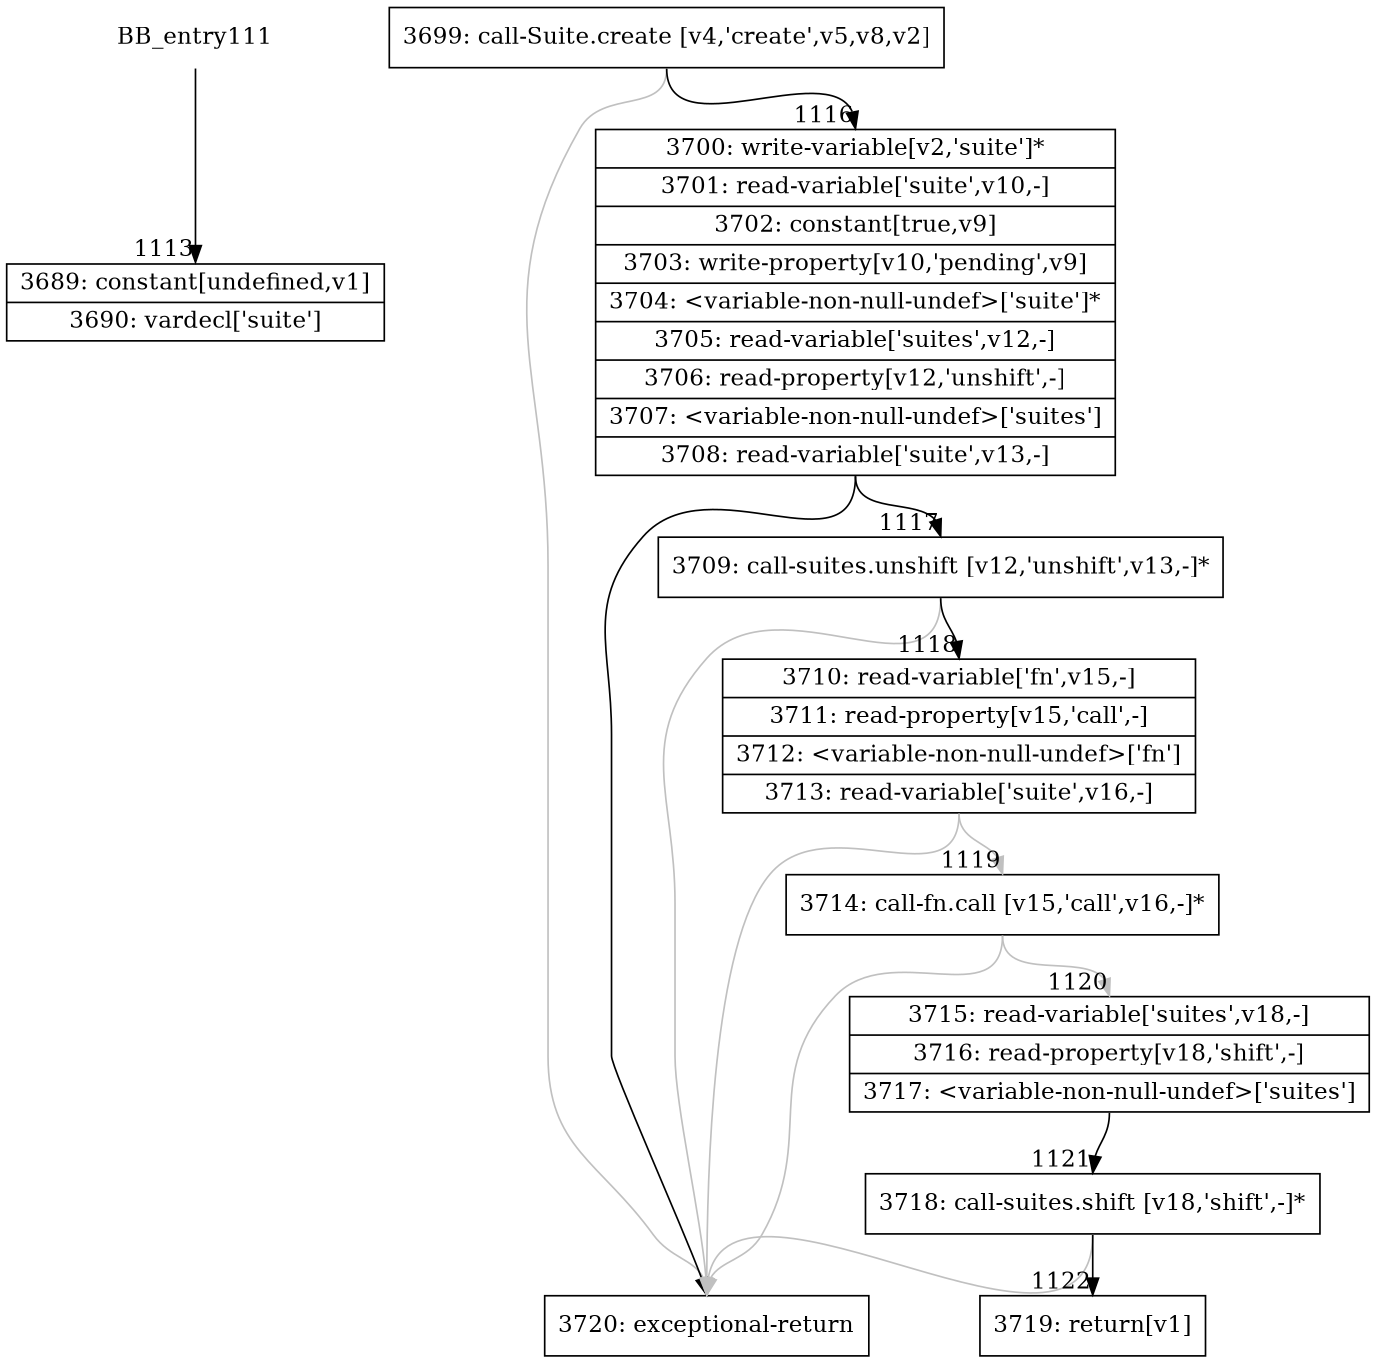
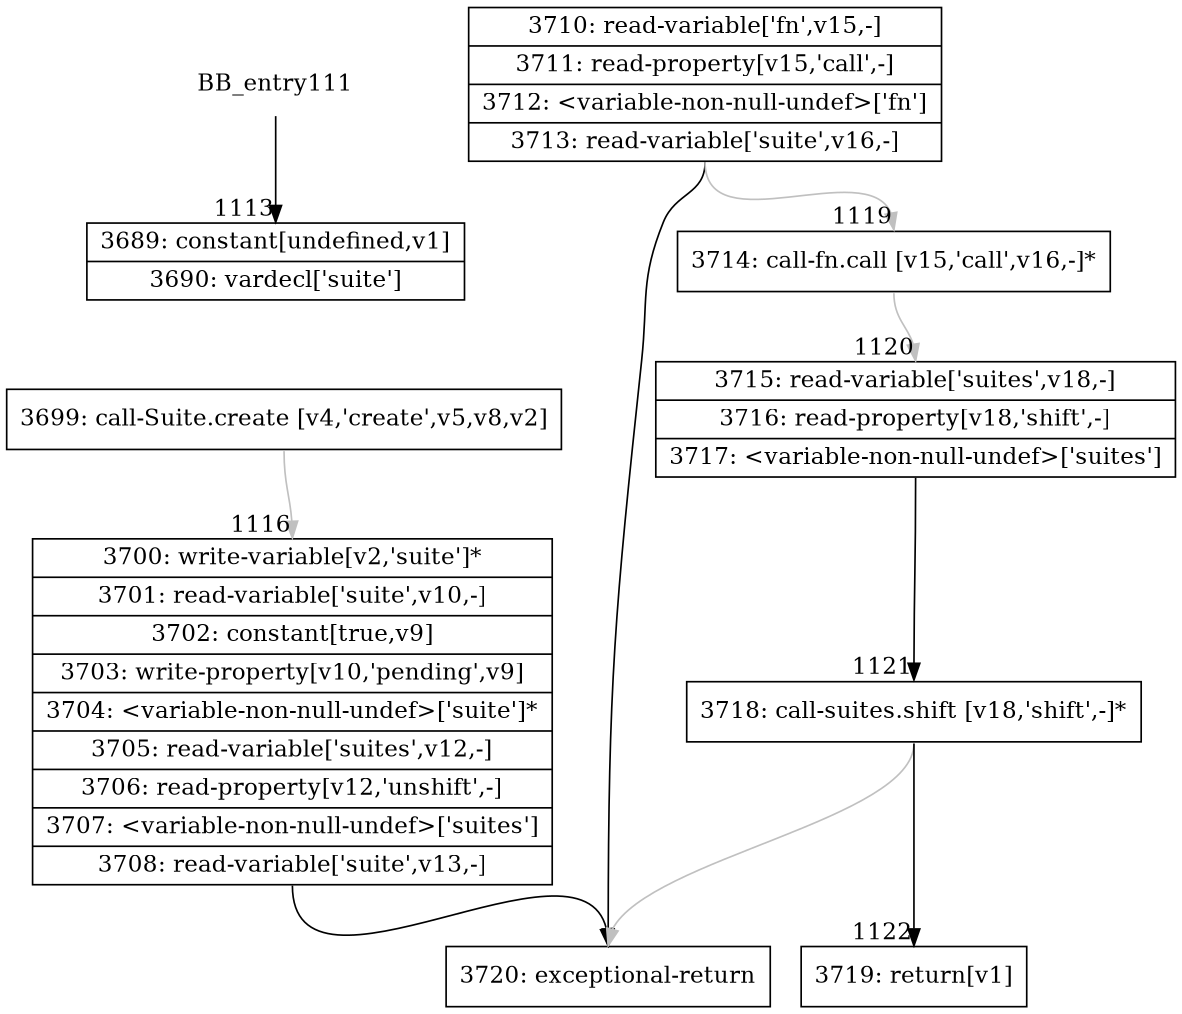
edge "3699: call-Suite.create [v4,'create',v5,v8,v2]" -> "3700: write-variable[v2,'suite']*": color black -> gray
node "3709: call-suites.unshift [v12,'unshift',v13,-]*": removed
edge "3699: call-Suite.create [v4,'create',v5,v8,v2]" -> "3720: exceptional-return": removed
edge "3710: read-variable['fn',v15,-]" -> "3720: exceptional-return": color gray -> black
edge "3714: call-fn.call [v15,'call',v16,-]*" -> "3720: exceptional-return": removed
